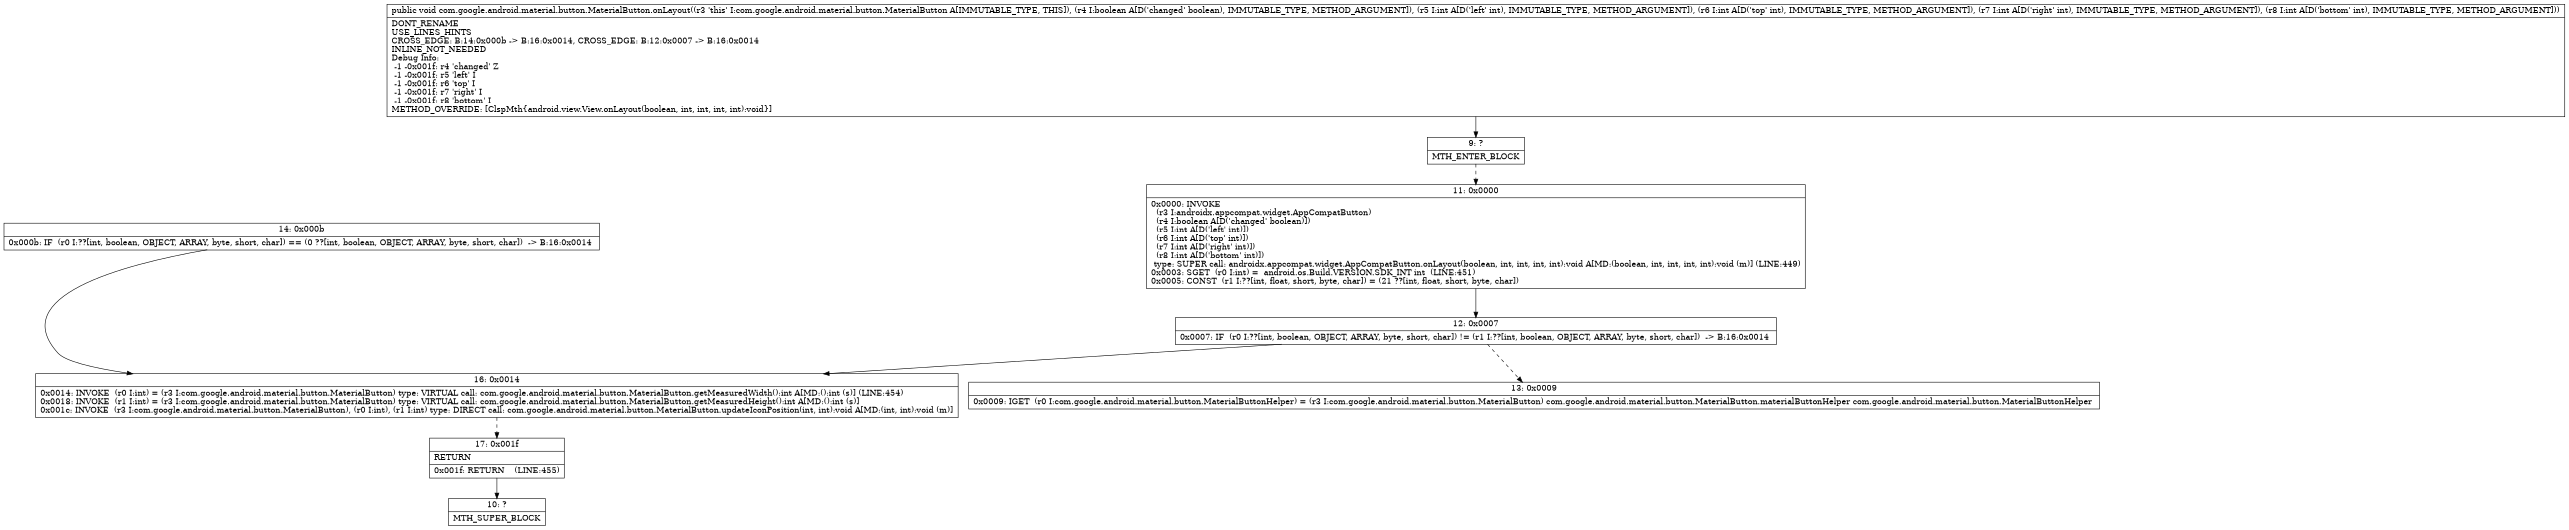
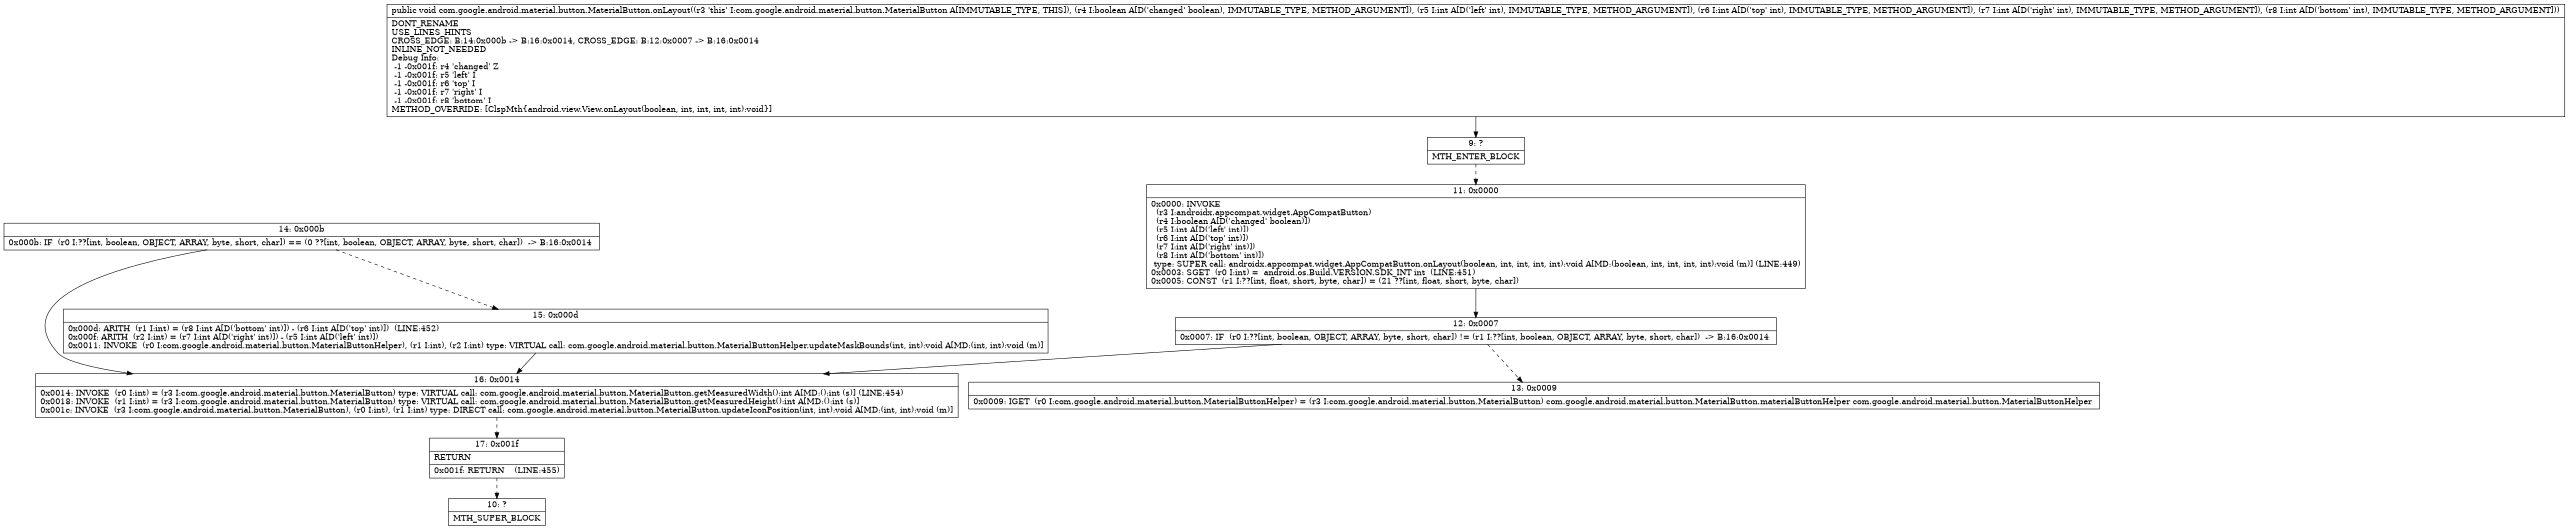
node "15: 0x000d": added
edge "17: 0x001f" -> "10: ?": style solid -> dashed
